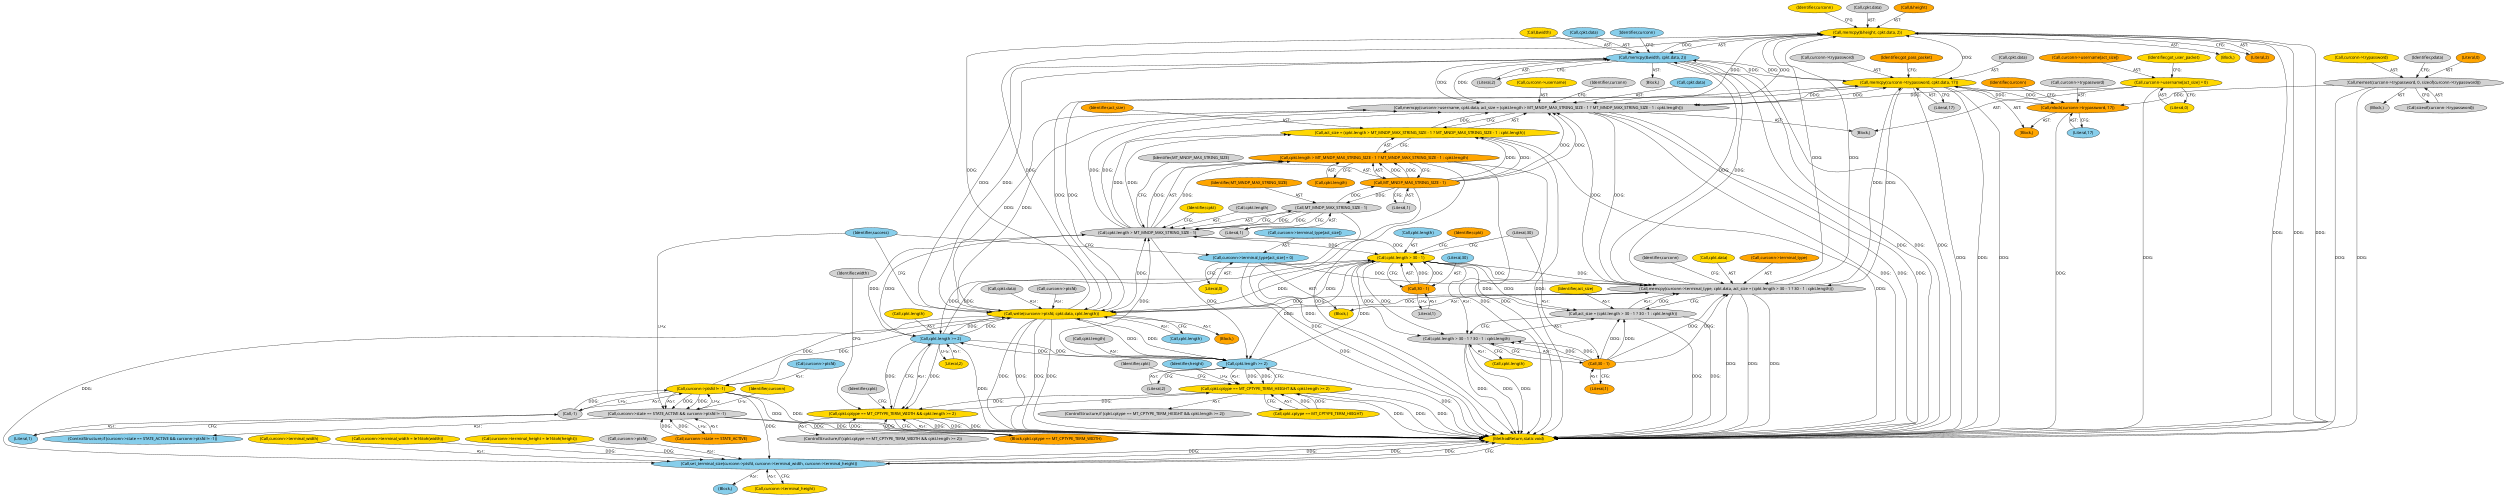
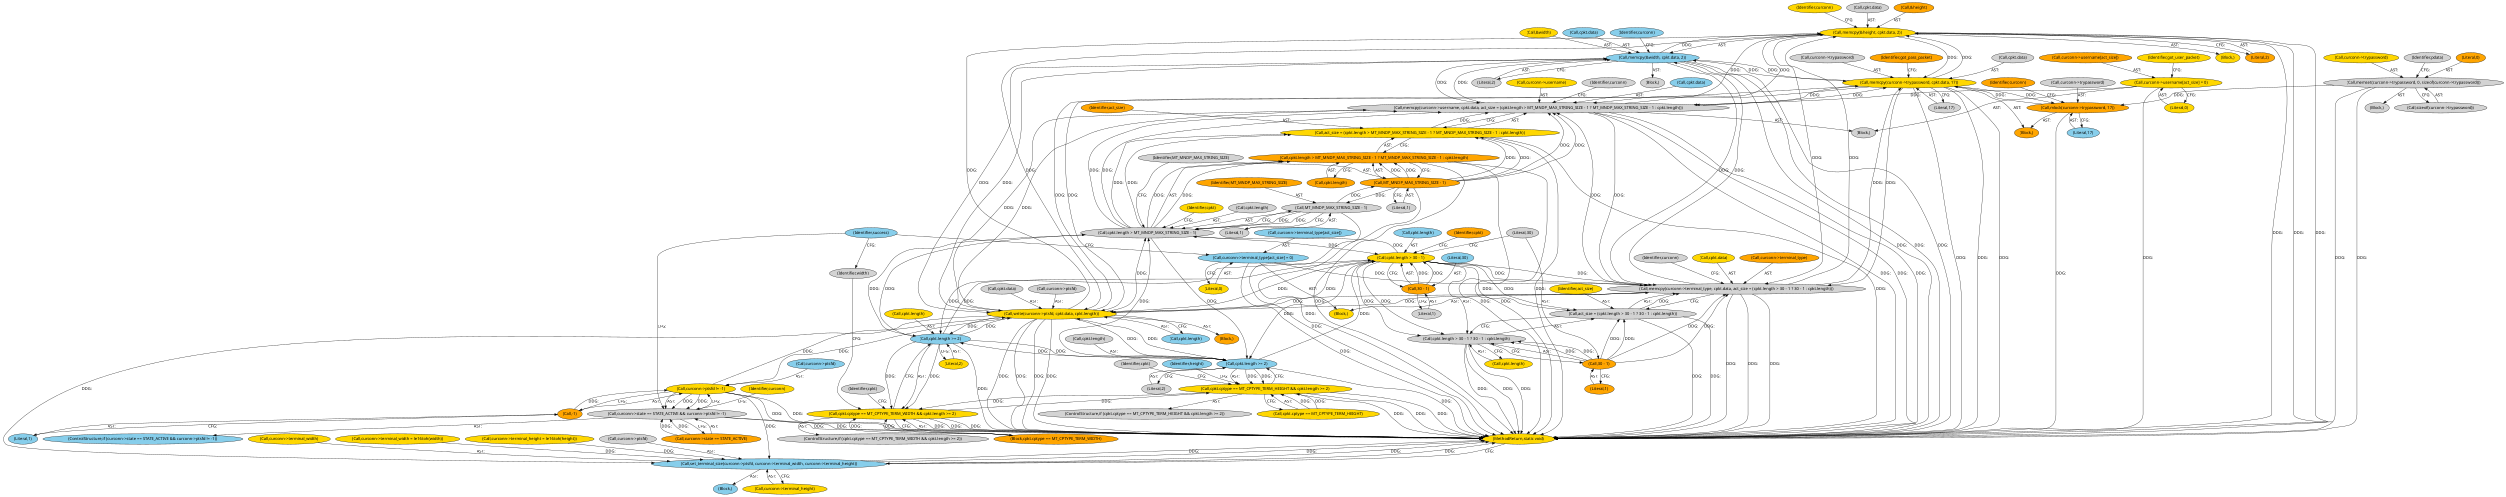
edge "(Call,memcpy(&height, cpkt.data, 2))" -> "(Call,memcpy(curconn->trypassword, cpkt.data, 17))": added, label "DDG:"
edge "(Identifier,success)" -> "(Call,write(curconn->ptsfd, cpkt.data, cpkt.length))": now "(Identifier,success)" -> "(Identifier,width)"
node "(Call,-1)": fillcolor lightgrey -> orange
